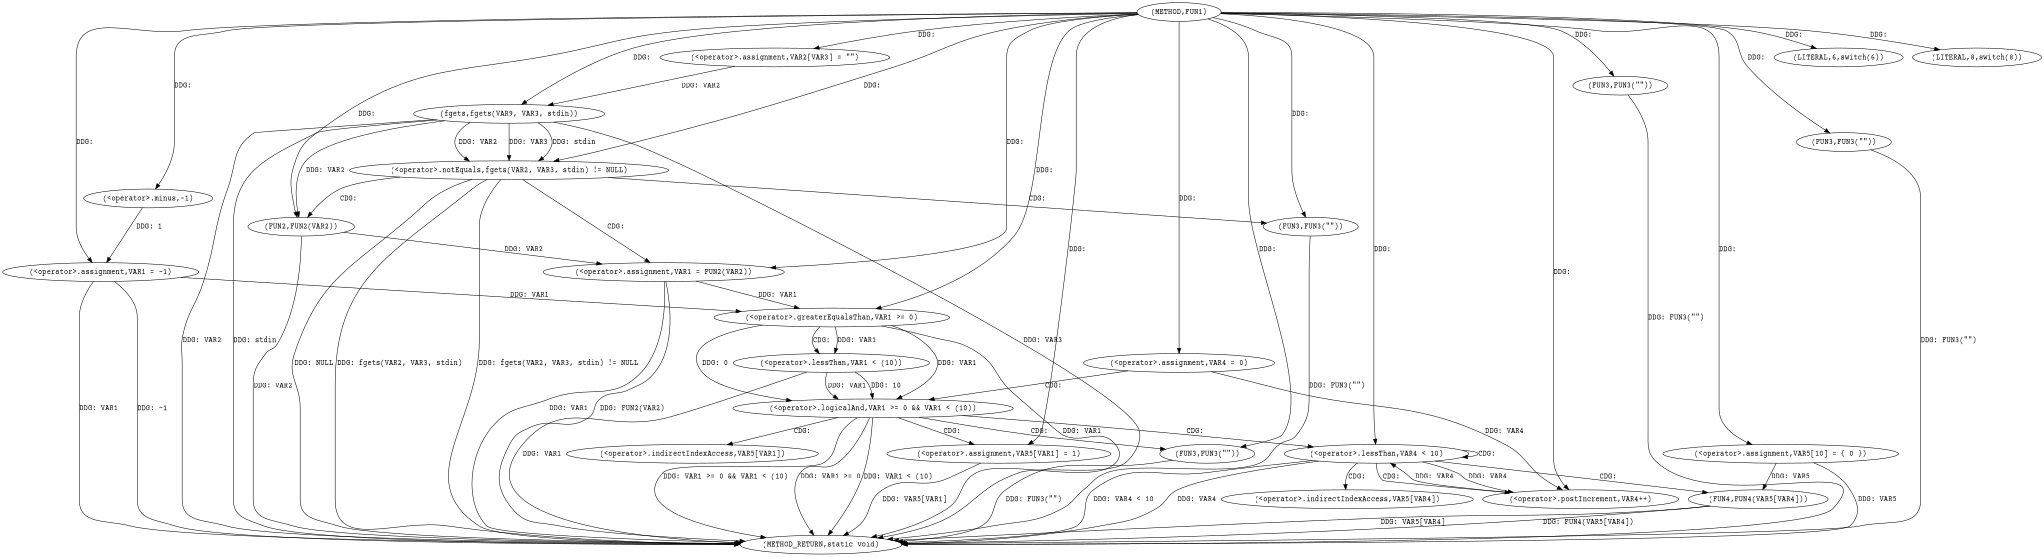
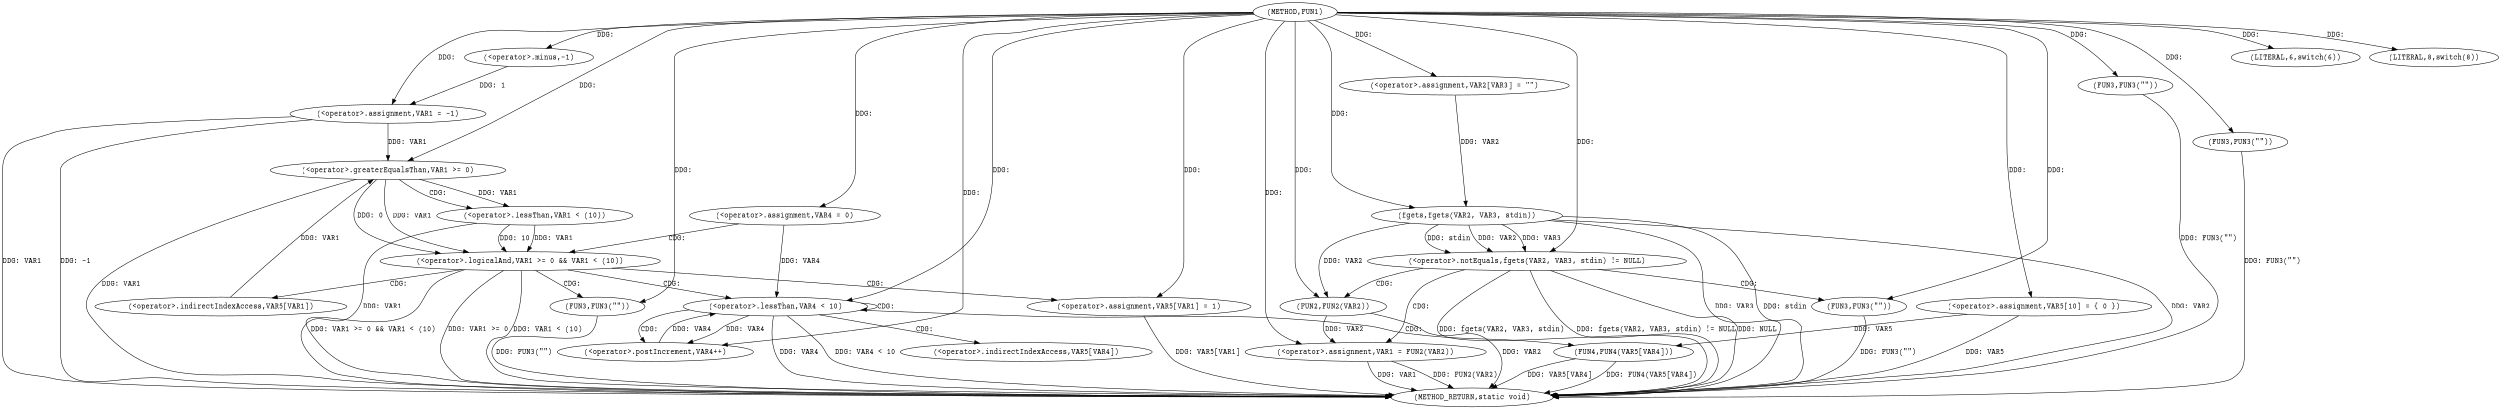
node "(fgets,fgets(VAR9, VAR3, stdin))": label "(fgets,fgets(VAR9, VAR3, stdin))" -> "(fgets,fgets(VAR2, VAR3, stdin))"
edge "(<operator>.assignment,VAR1 = FUN2(VAR2))" -> "(<operator>.greaterEqualsThan,VAR1 >= 0)": now "(<operator>.indirectIndexAccess,VAR5[VAR1])" -> "(<operator>.greaterEqualsThan,VAR1 >= 0)"
edge "(<operator>.assignment,VAR4 = 0)" -> "(<operator>.postIncrement,VAR4++)": now "(<operator>.assignment,VAR4 = 0)" -> "(<operator>.lessThan,VAR4 < 10)"
